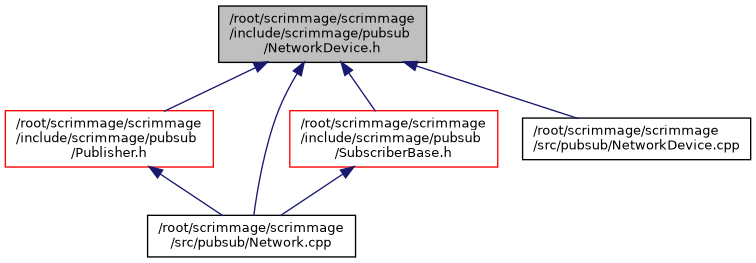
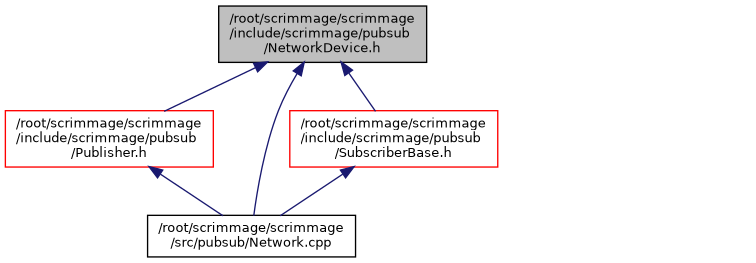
node "/root/scrimmage/scrimmage /src/pubsub/NetworkDevice.cpp": removed
